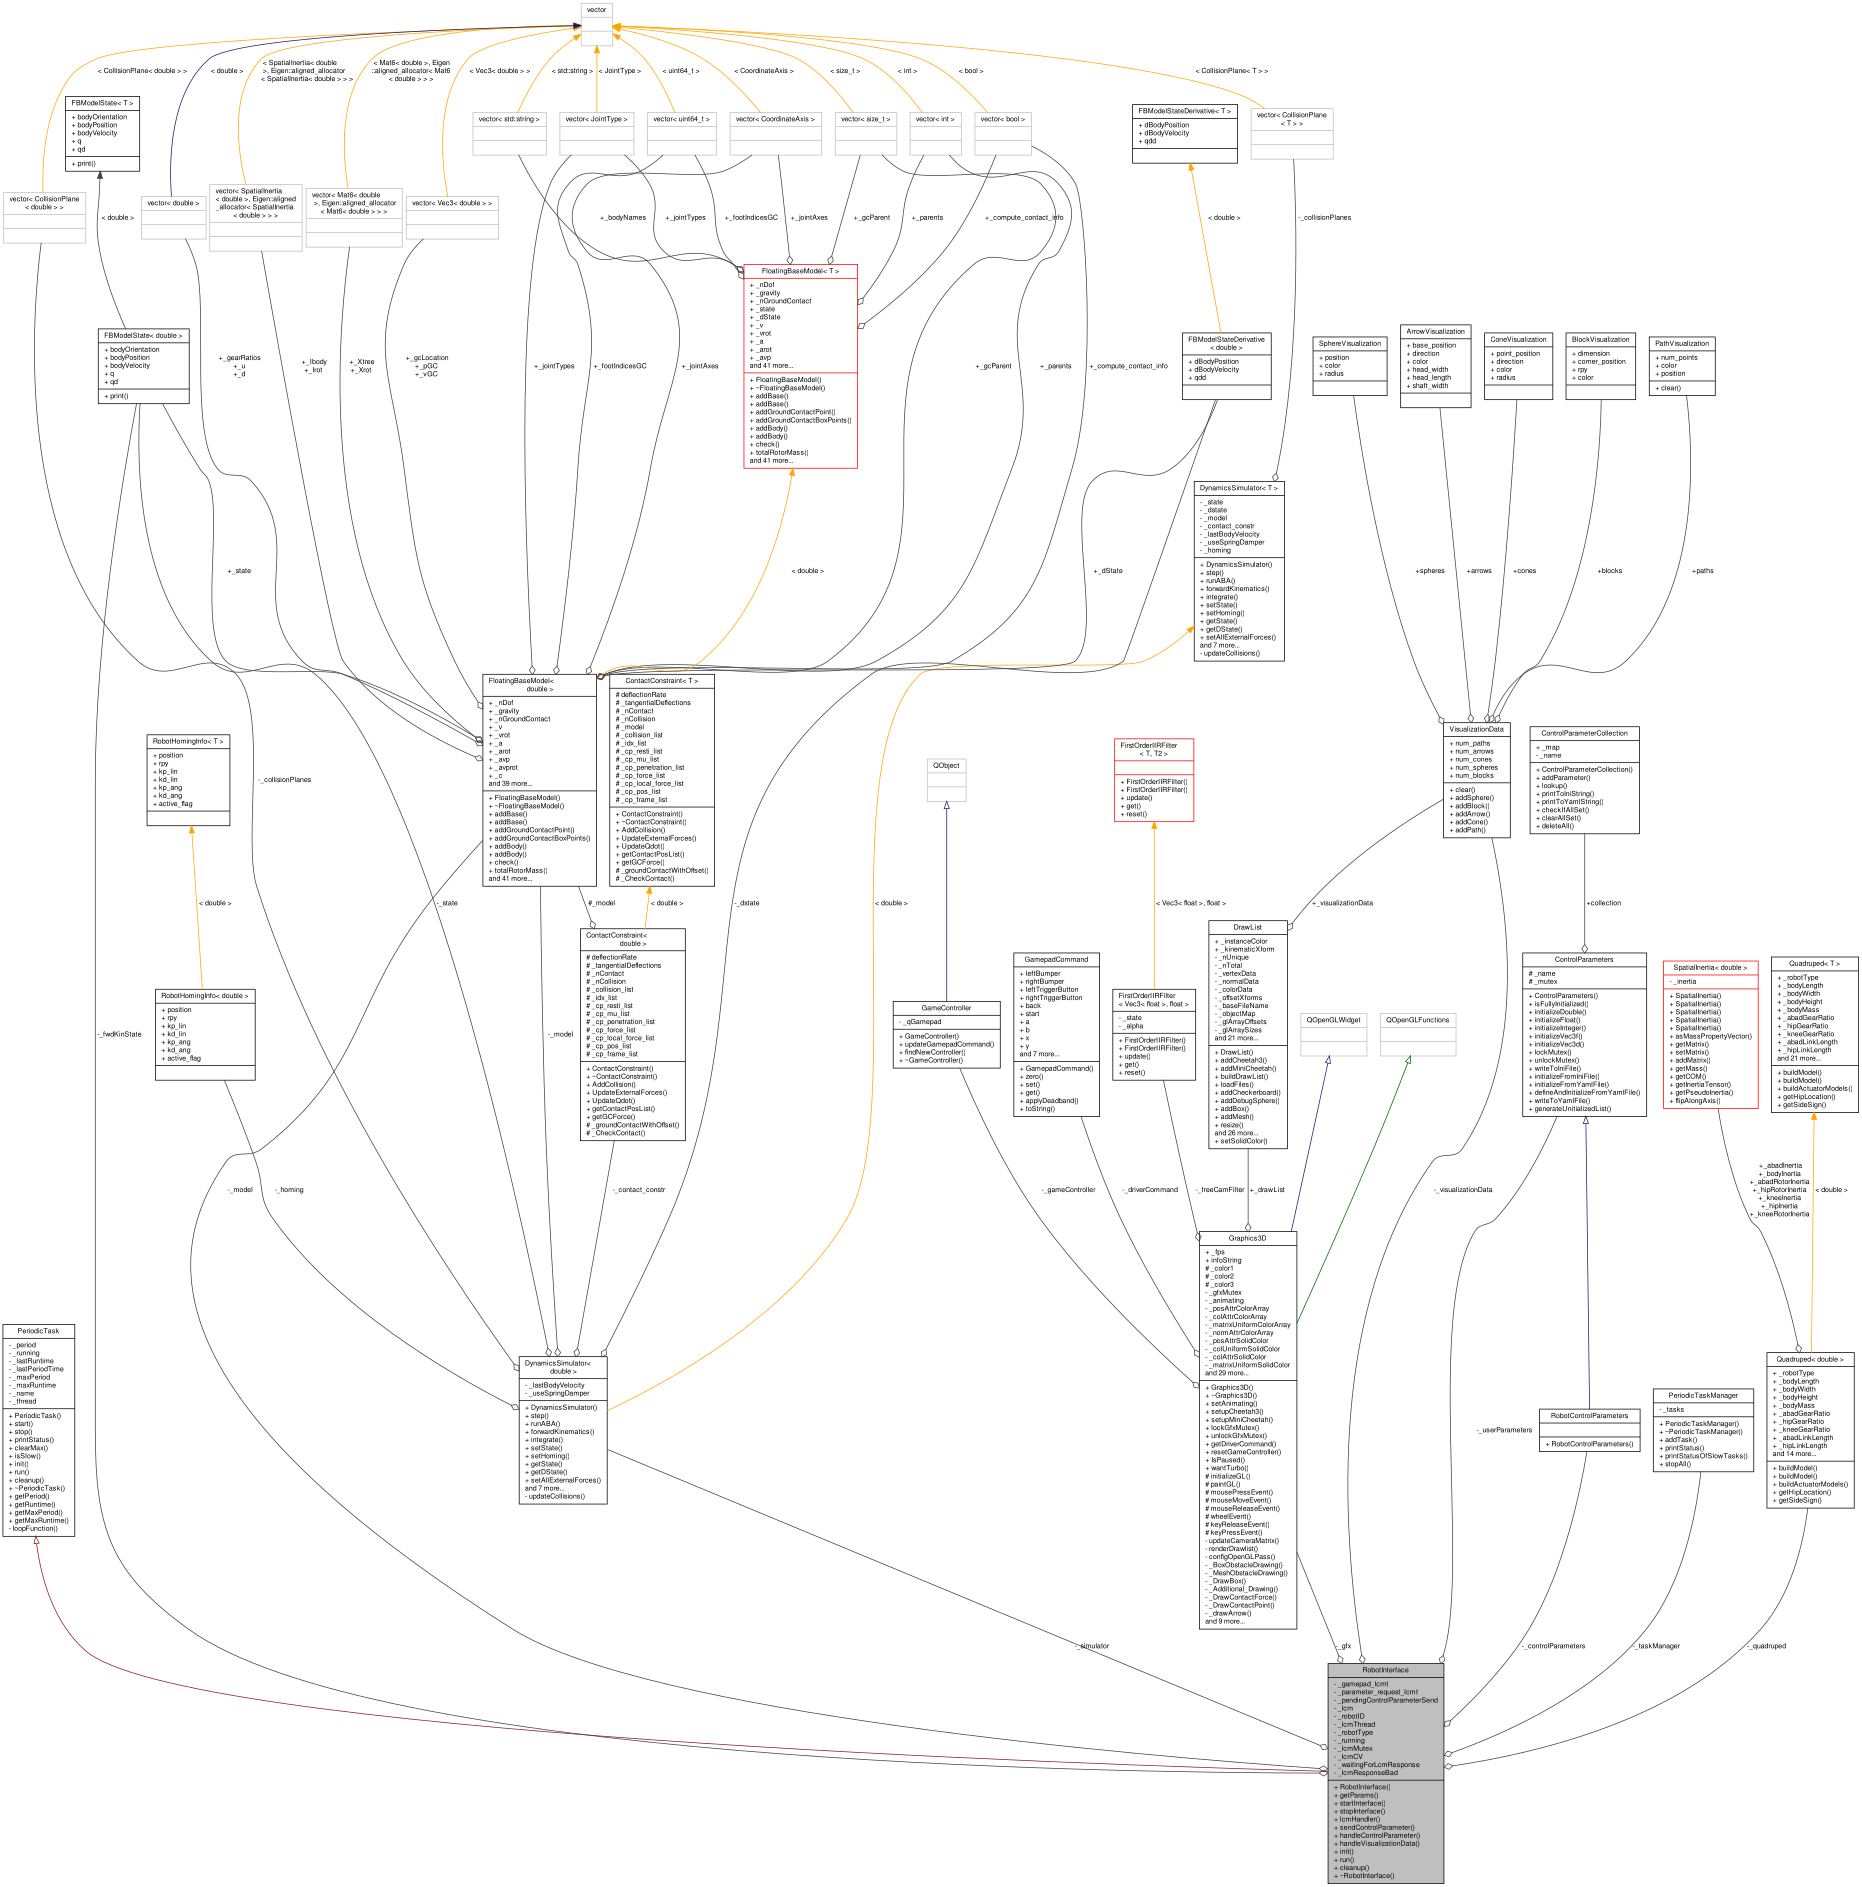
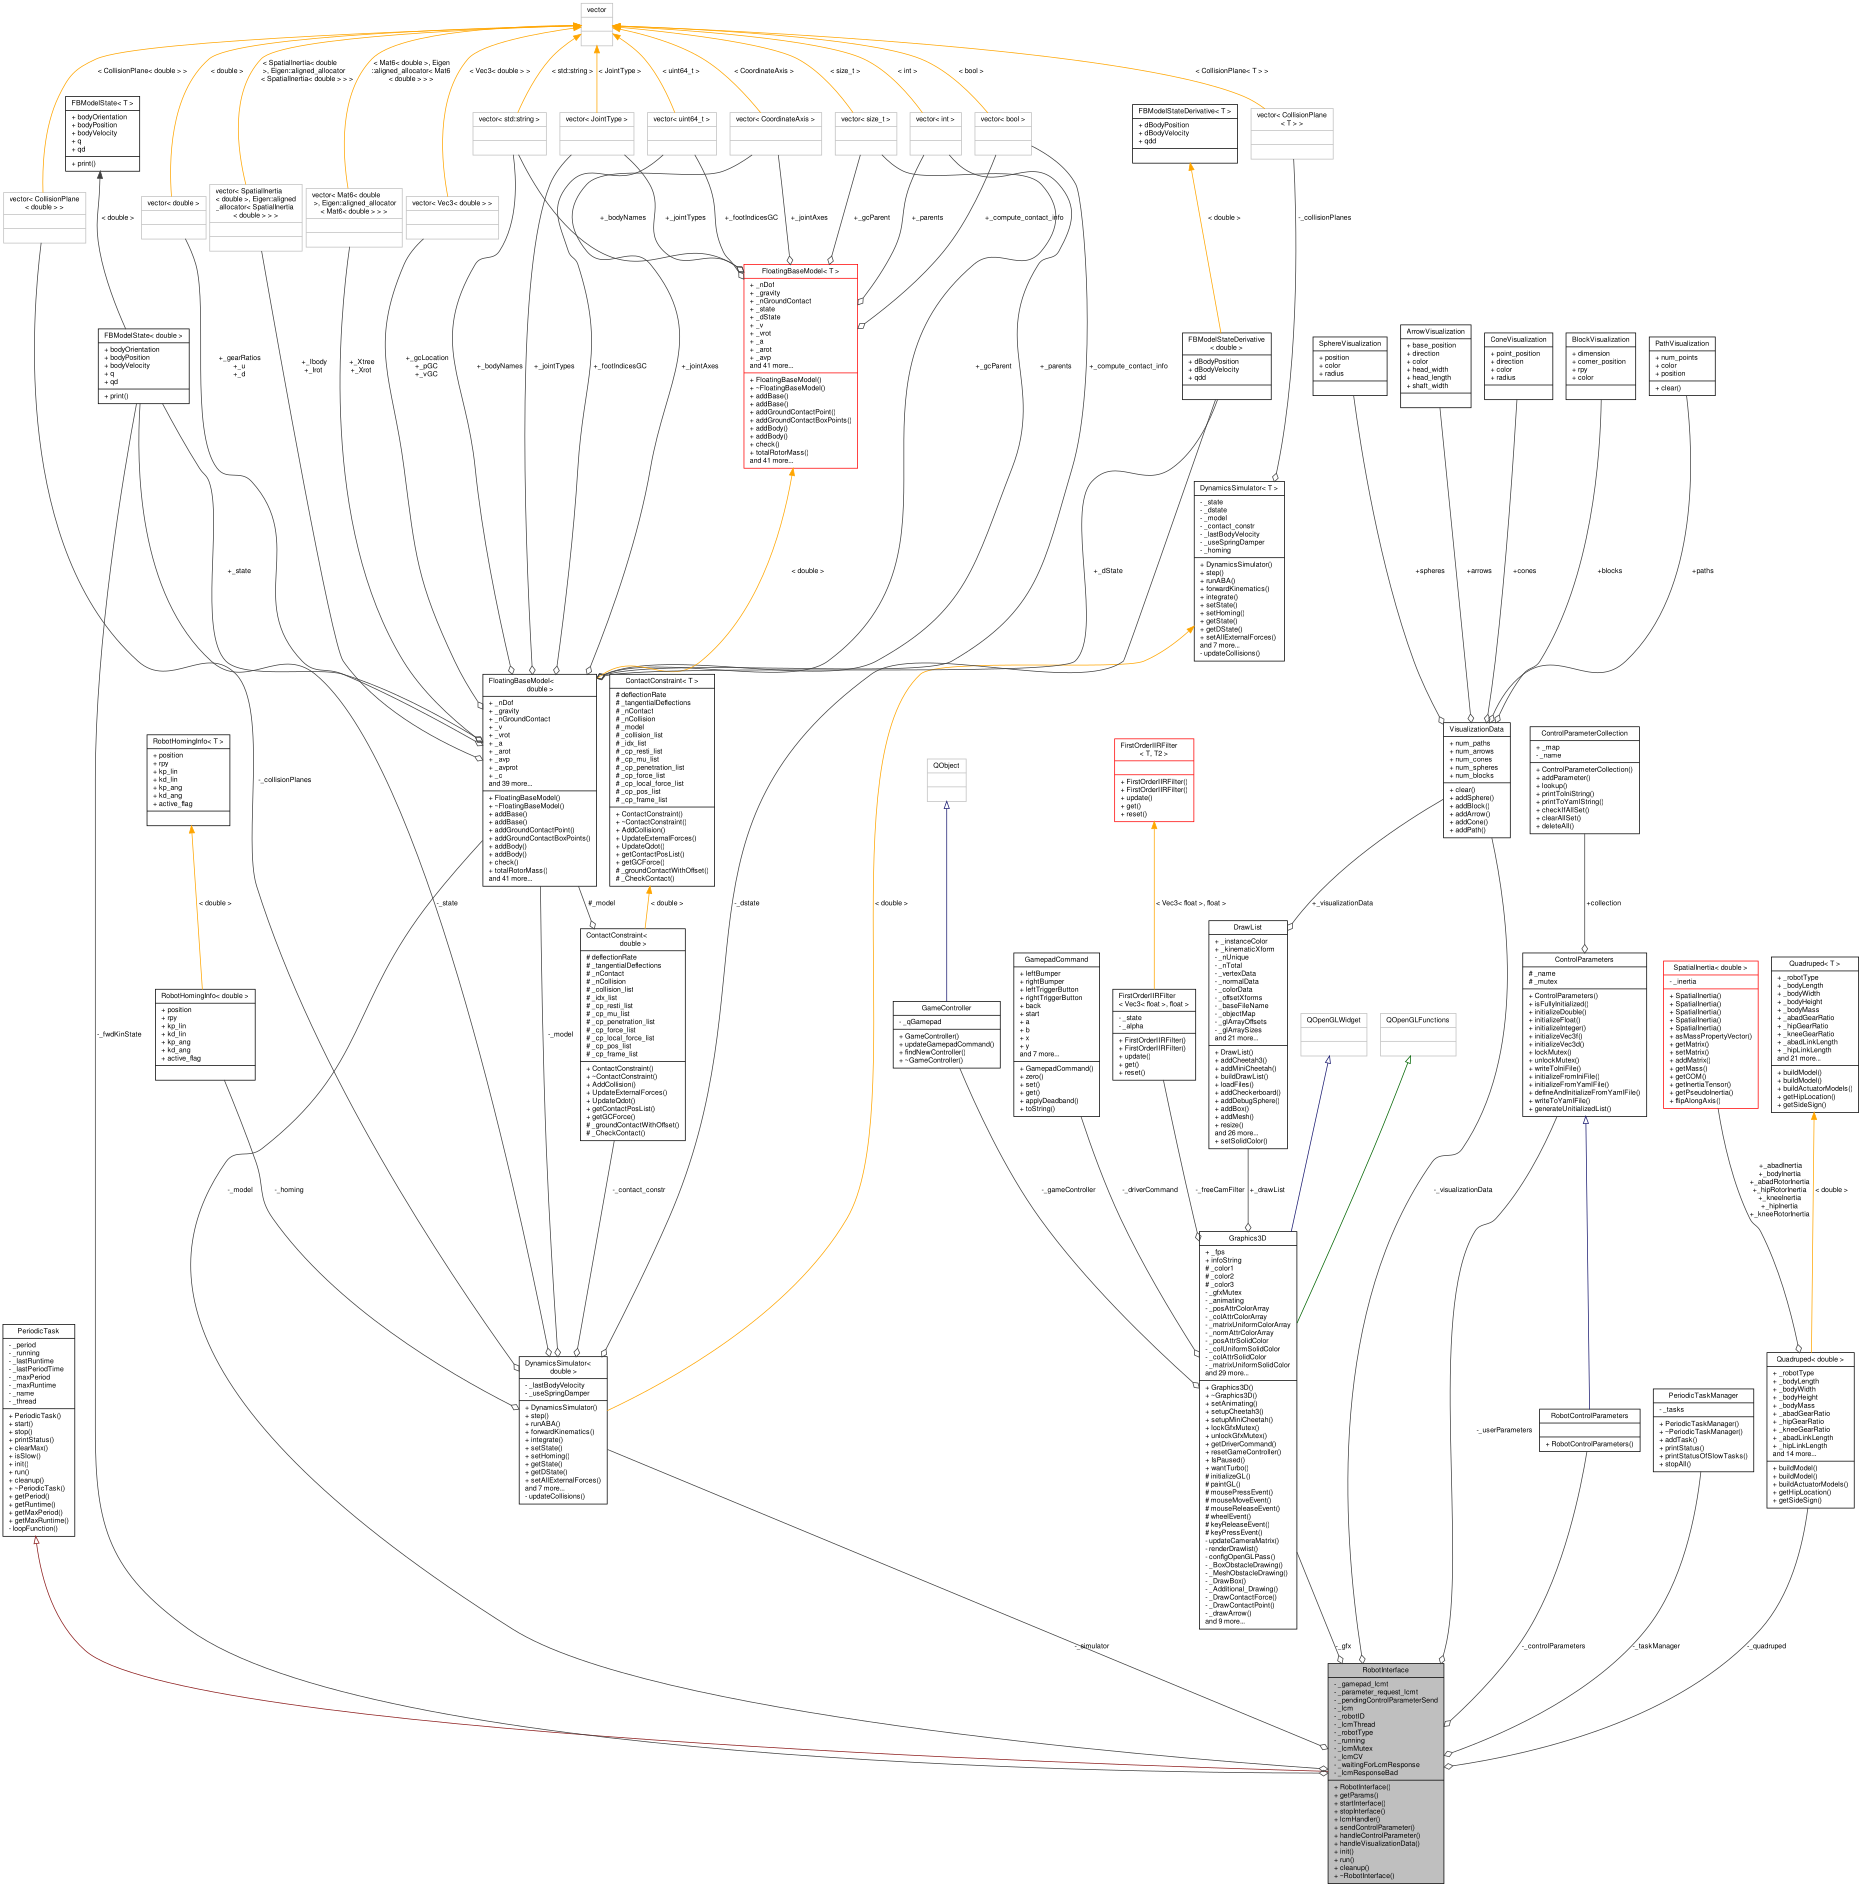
edge "vector< double >" -> "vector": color midnightblue -> orange
edge "vector< std::string >" -> "FloatingBaseModel<": added, label "+_bodyNames"
